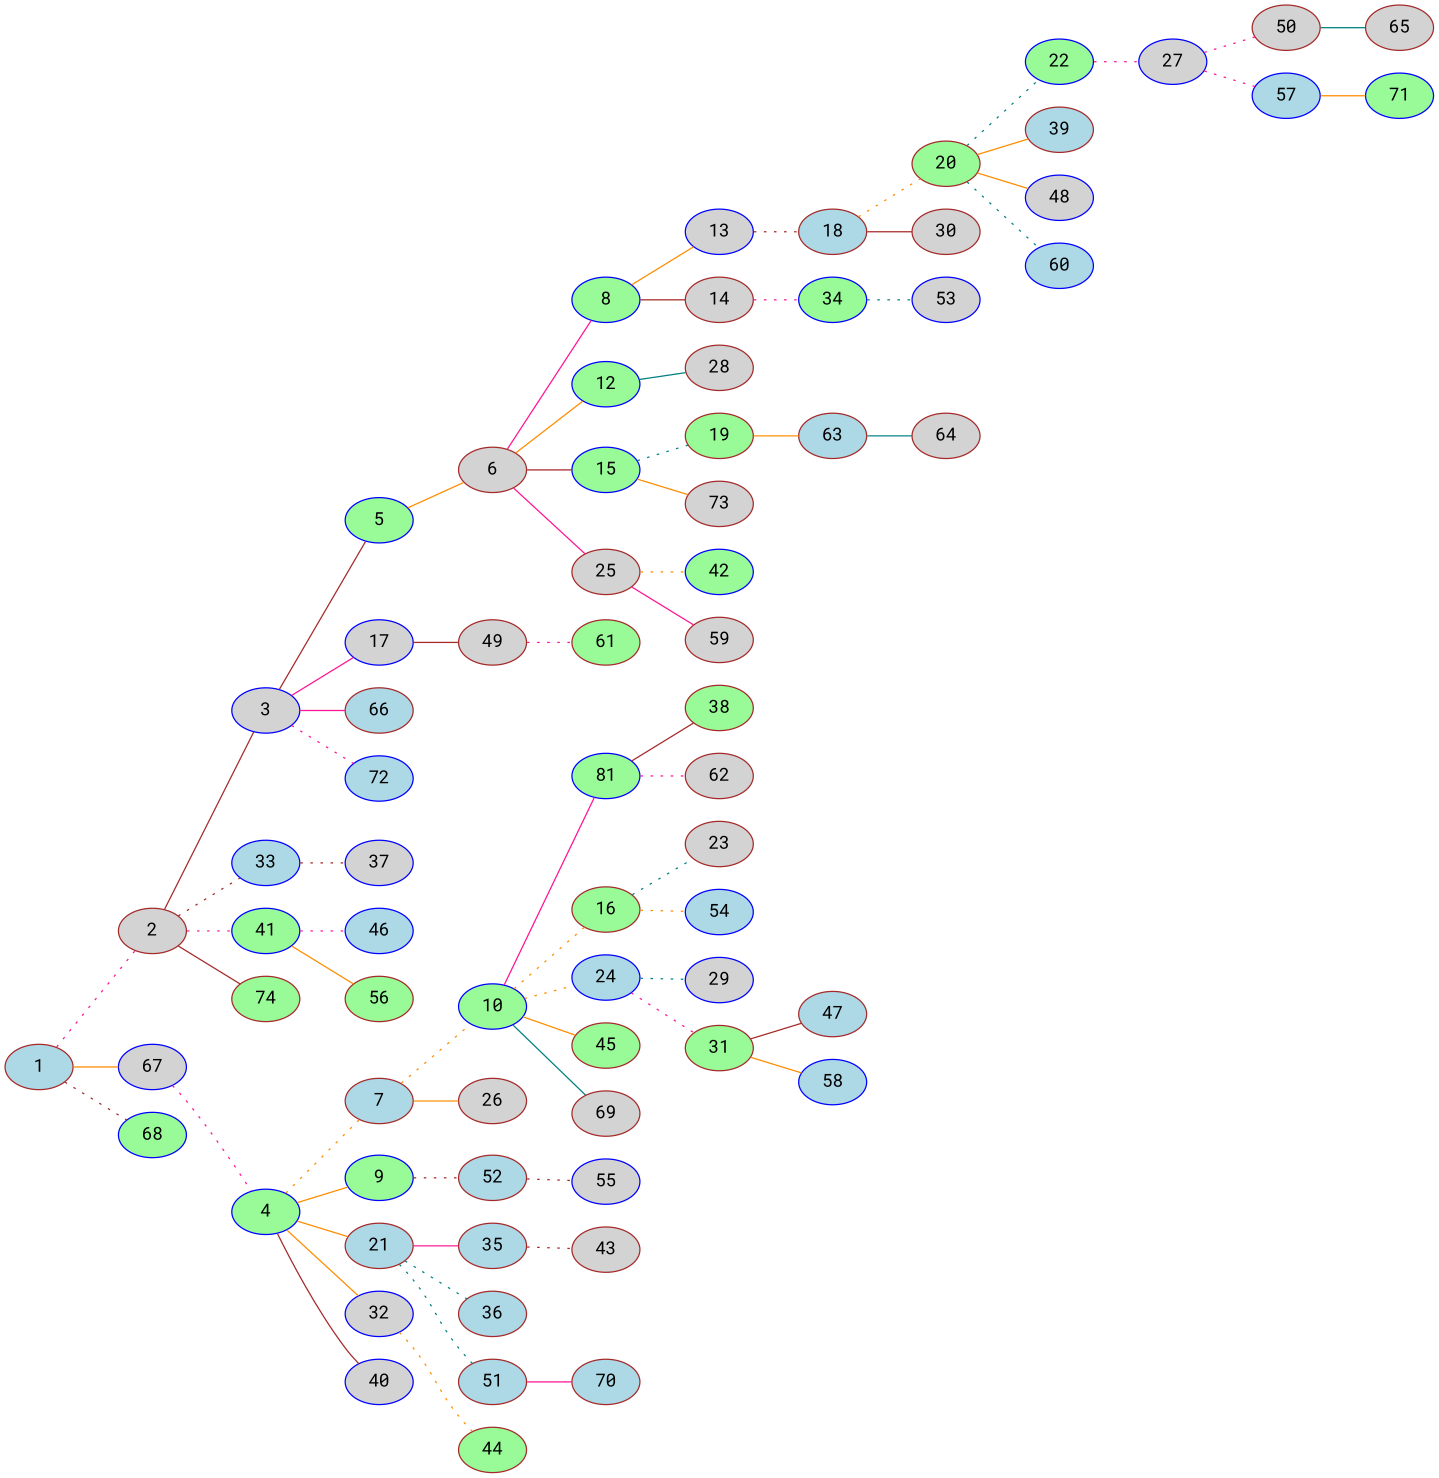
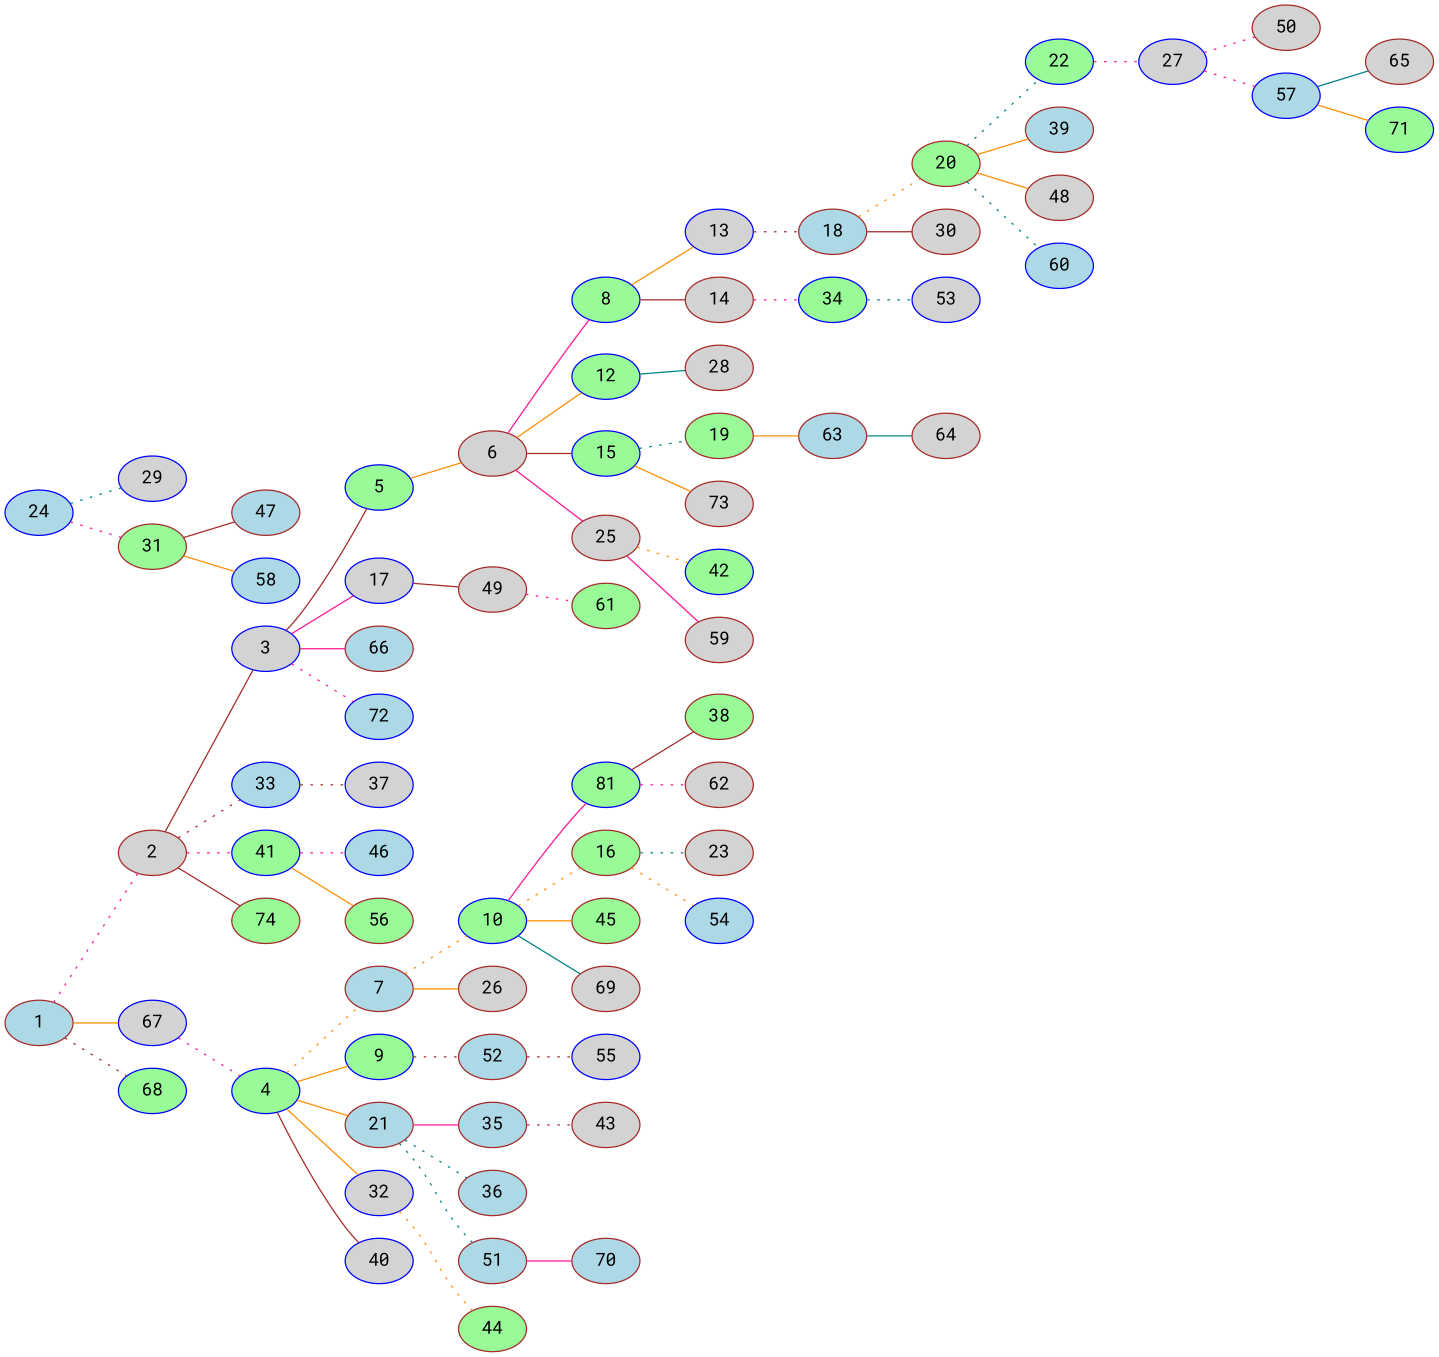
edge "50" -- "65": now "57" -- "65"
node "48": color blue -> brown
edge "24" -- "10": removed
